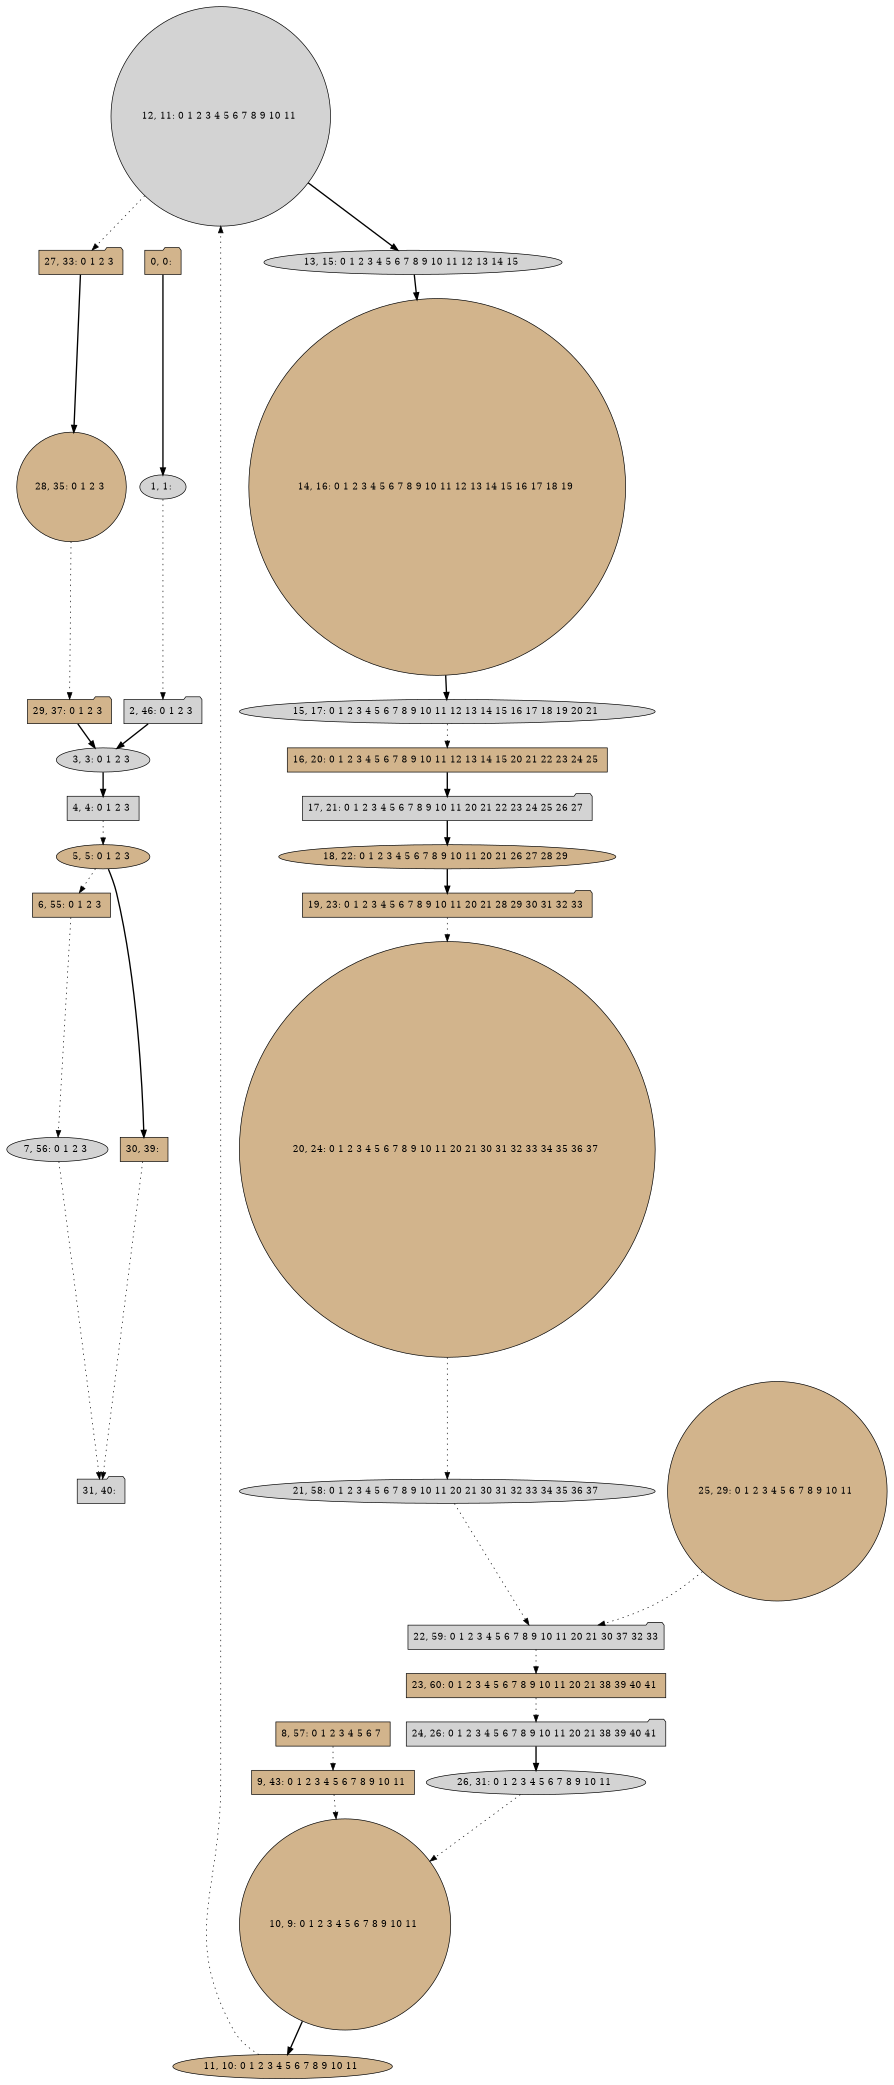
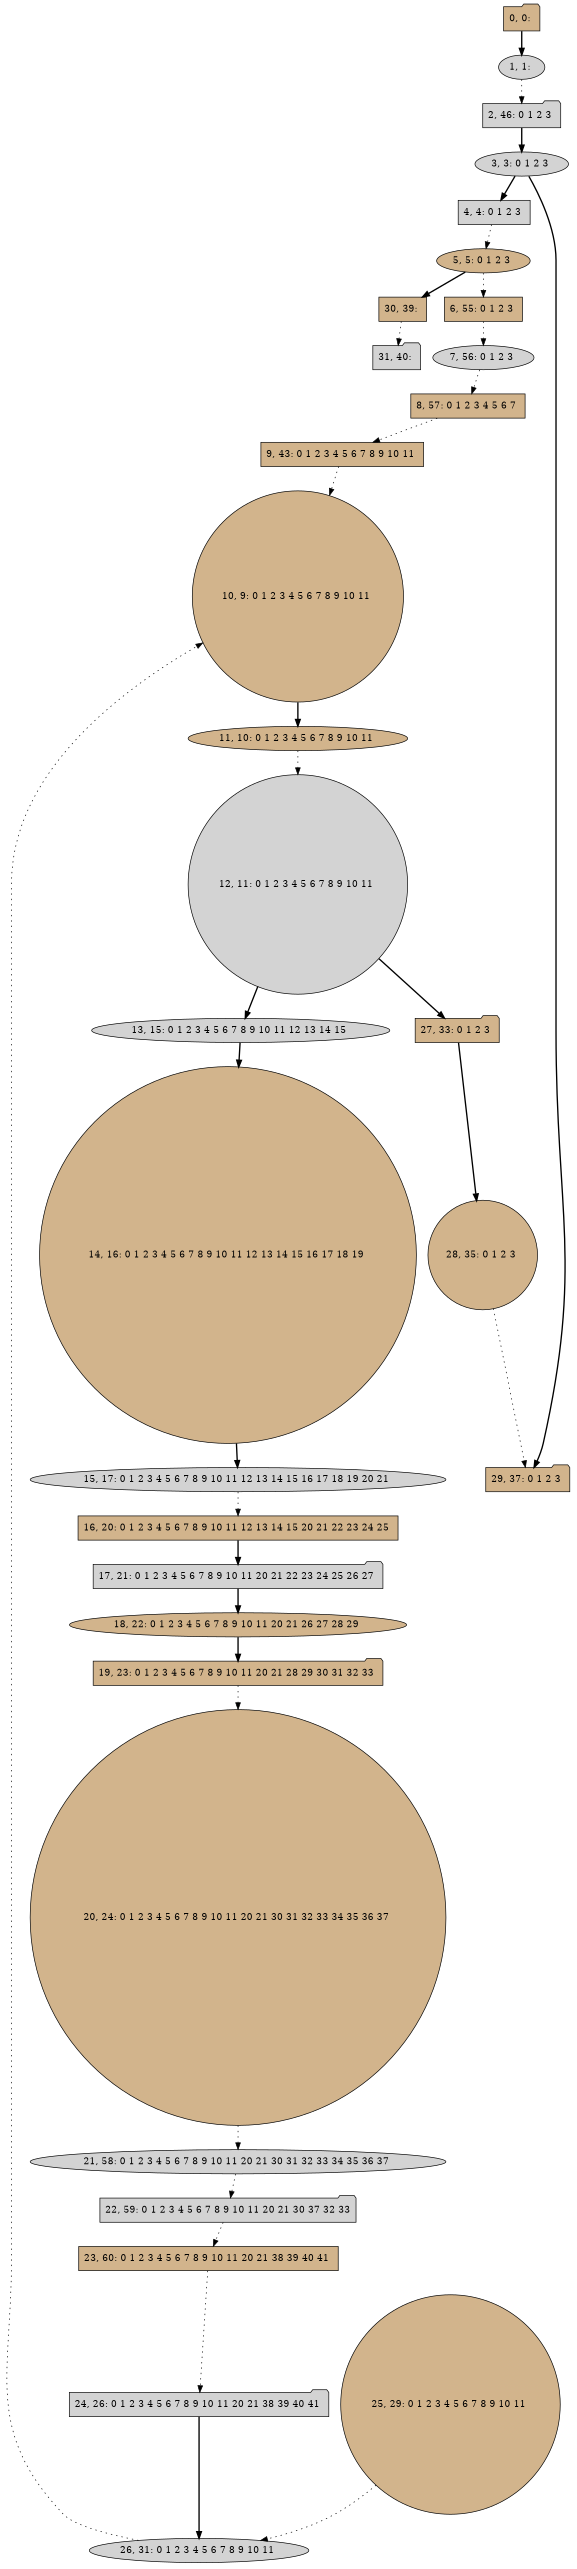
edge "12, 11: 0 1 2 3 4 5 6 7 8 9 10 11" -> "27, 33: 0 1 2 3": style dotted -> bold
edge "29, 37: 0 1 2 3" -> "3, 3: 0 1 2 3": reversed
edge "7, 56: 0 1 2 3" -> "31, 40:": now "7, 56: 0 1 2 3" -> "8, 57: 0 1 2 3 4 5 6 7"
edge "25, 29: 0 1 2 3 4 5 6 7 8 9 10 11" -> "22, 59: 0 1 2 3 4 5 6 7 8 9 10 11 20 21 30 37 32 33": now "25, 29: 0 1 2 3 4 5 6 7 8 9 10 11" -> "26, 31: 0 1 2 3 4 5 6 7 8 9 10 11"
